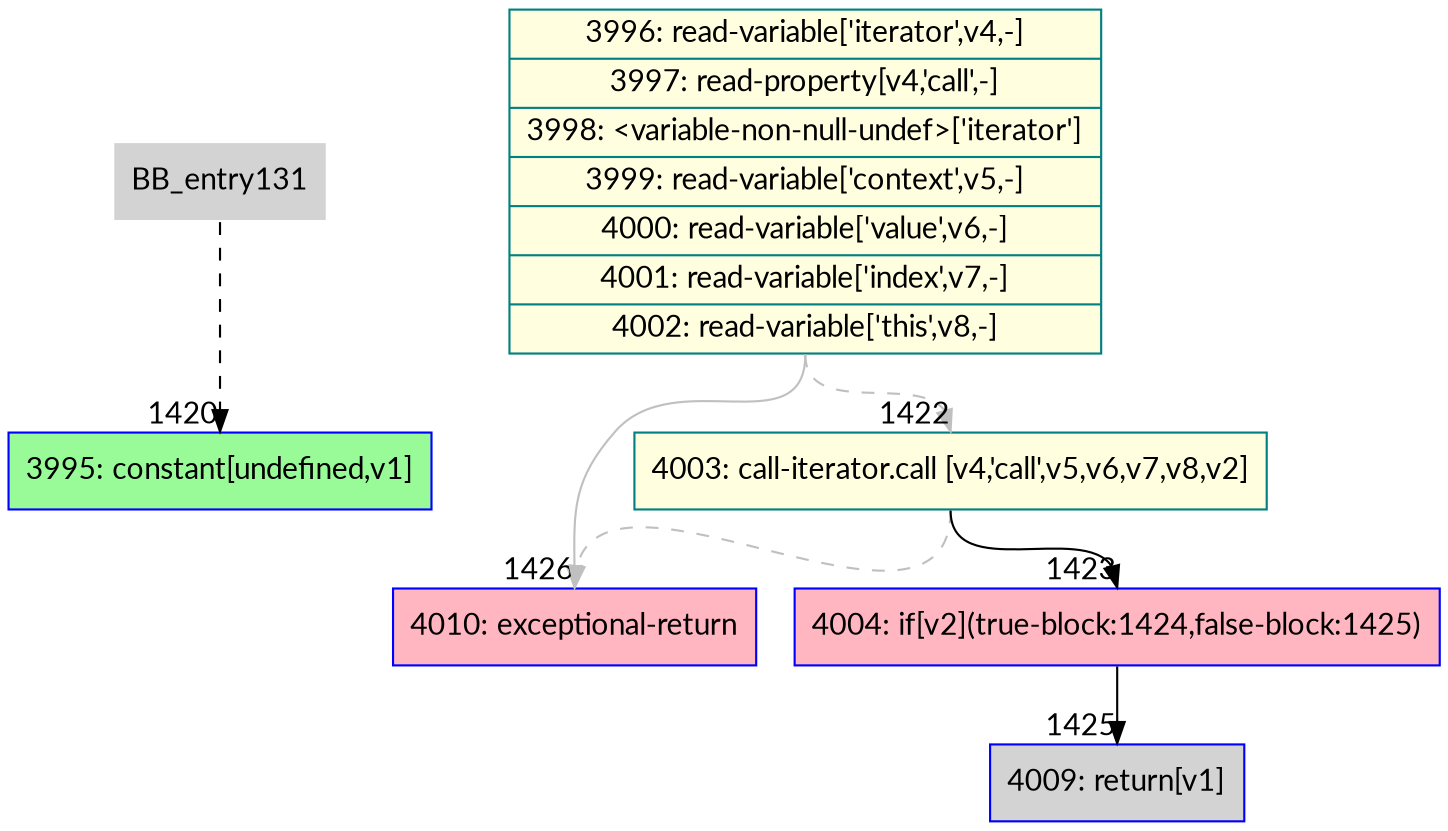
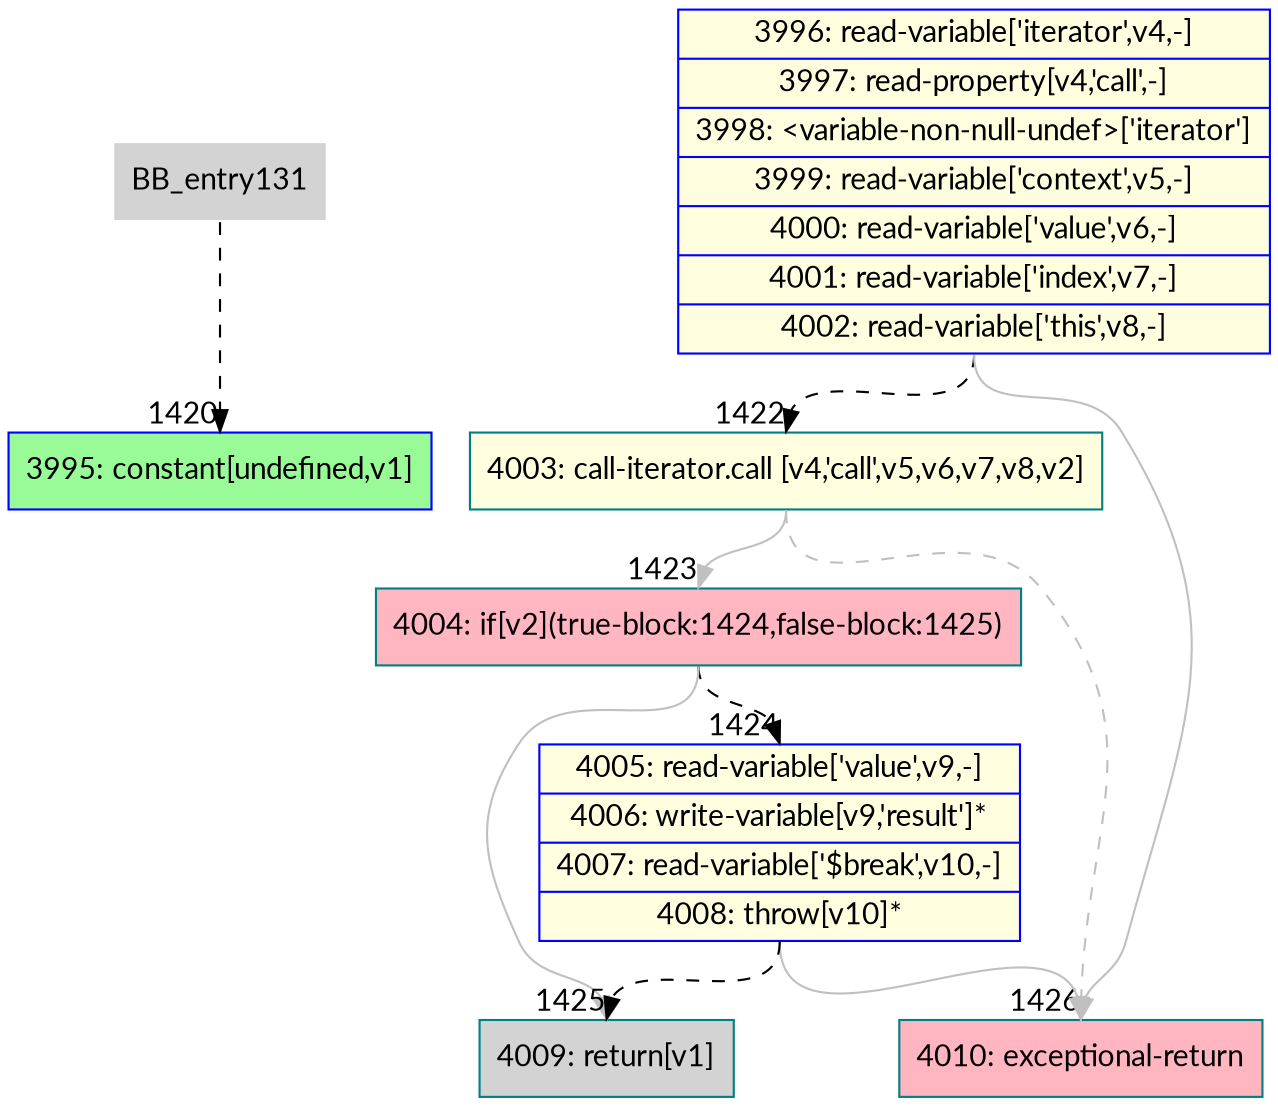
node "3996: read-variable['iterator',v4,-]": color teal -> blue
edge "3996: read-variable['iterator',v4,-]" -> "4003: call-iterator.call [v4,'call',v5,v6,v7,v8,v2]": color gray -> black
edge "4003: call-iterator.call [v4,'call',v5,v6,v7,v8,v2]" -> "4004: if[v2](true-block:1424,false-block:1425)": color black -> gray
node "4010: exceptional-return": color blue -> teal
node "4004: if[v2](true-block:1424,false-block:1425)": color blue -> teal
edge "4004: if[v2](true-block:1424,false-block:1425)" -> "4009: return[v1]": color black -> gray
node "4009: return[v1]": color blue -> teal
node "4005: read-variable['value',v9,-]": added
